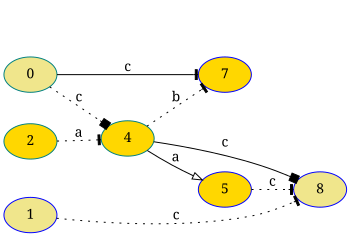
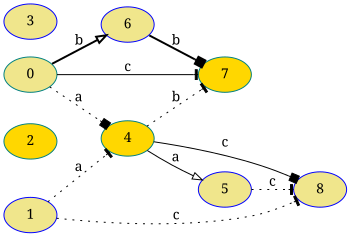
node "3": added
node "6": added
node "7": color blue -> teal
edge "0" -> "4": label "c" -> "a"
edge "2" -> "4": now "1" -> "4"
node "5": fillcolor gold -> khaki
